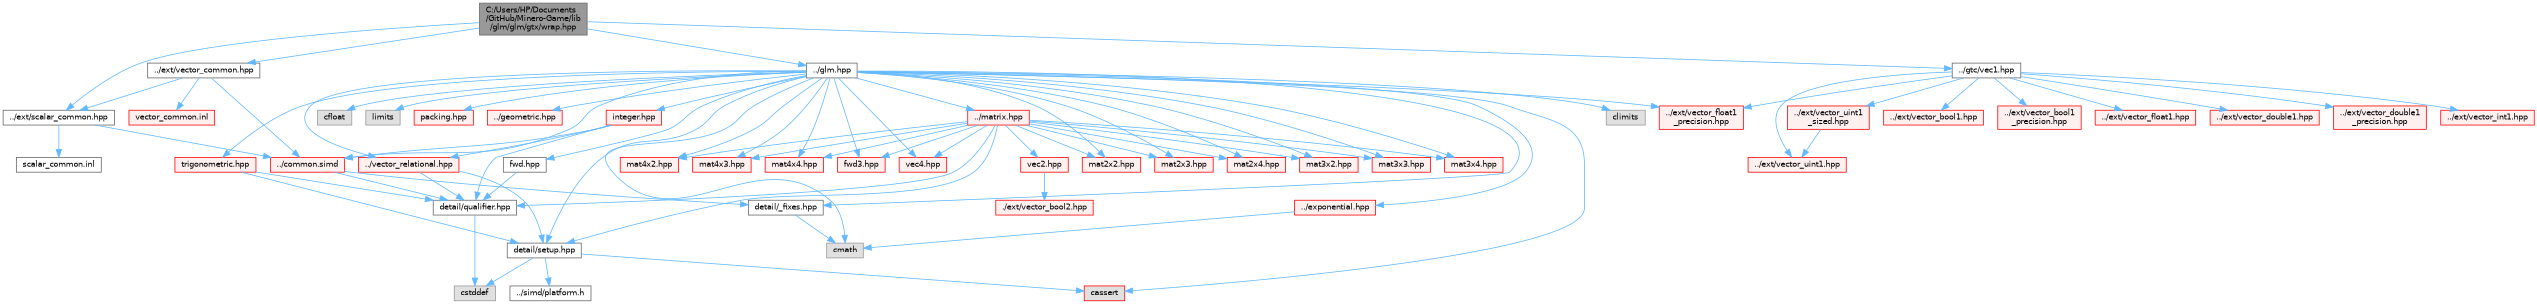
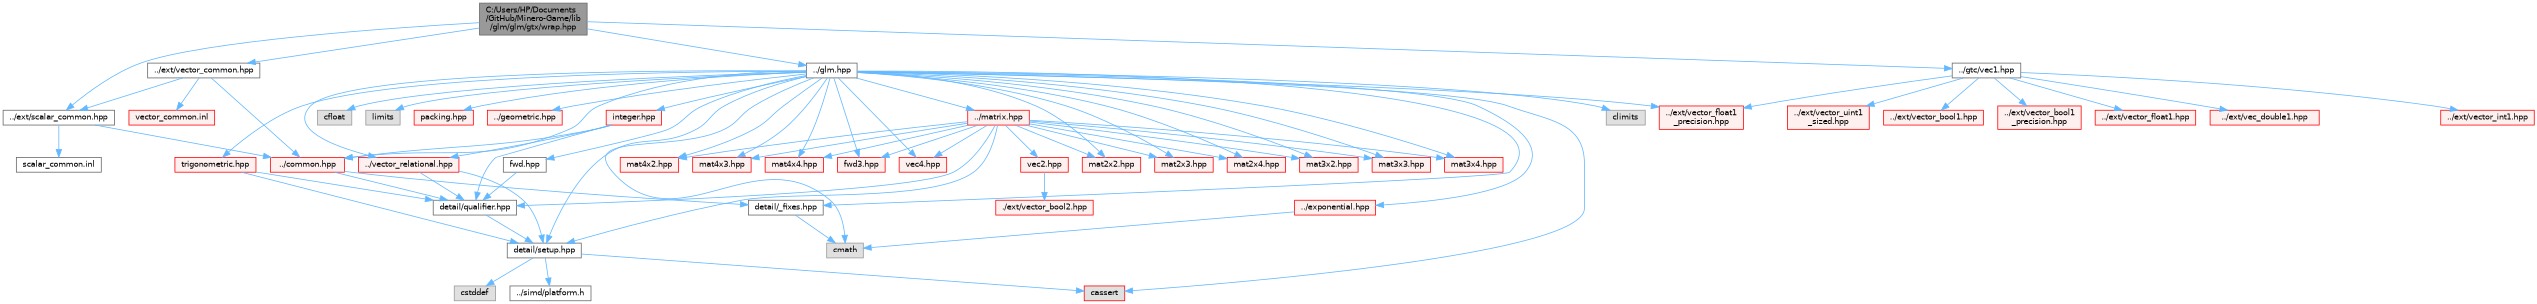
node "../ext/vector_double1.hpp": label "../ext/vector_double1.hpp" -> "../ext/vec_double1.hpp"
node "../ext/vector_double1 _precision.hpp": removed
node "../common.simd": label "../common.simd" -> "../common.hpp"
node "../ext/vector_uint1.hpp": removed
edge "detail/qualifier.hpp" -> "cstddef": now "detail/qualifier.hpp" -> "detail/setup.hpp"
